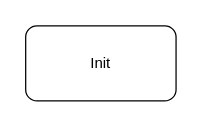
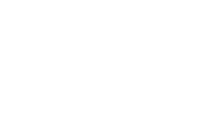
node "Init": removed
